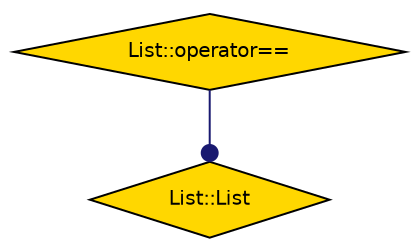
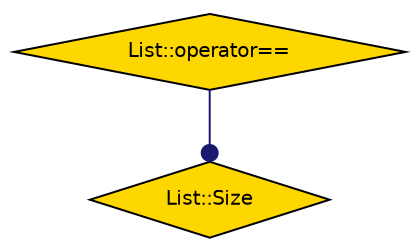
node "List::List": label "List::List" -> "List::Size"
